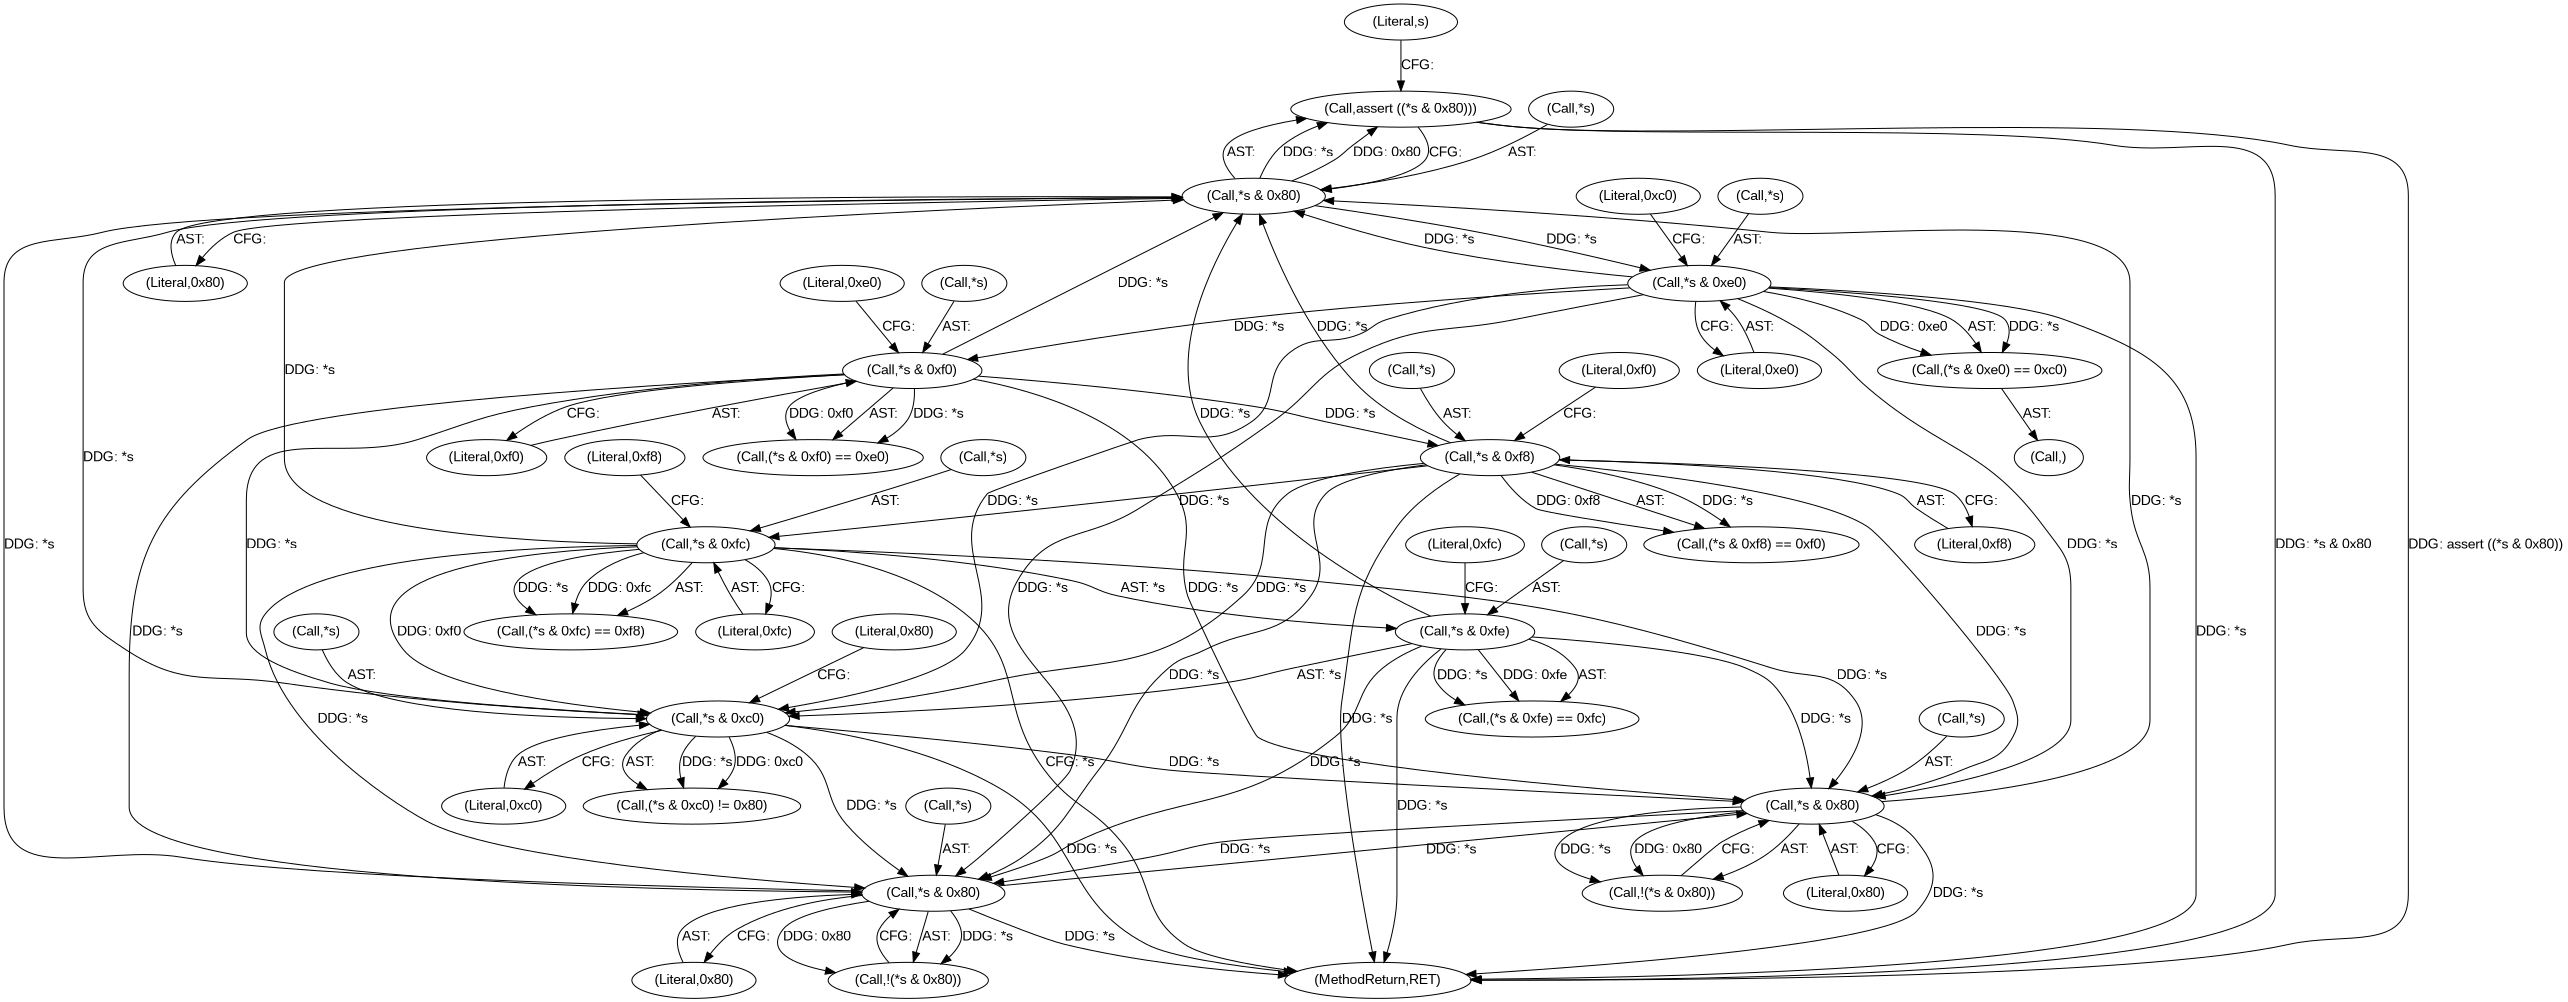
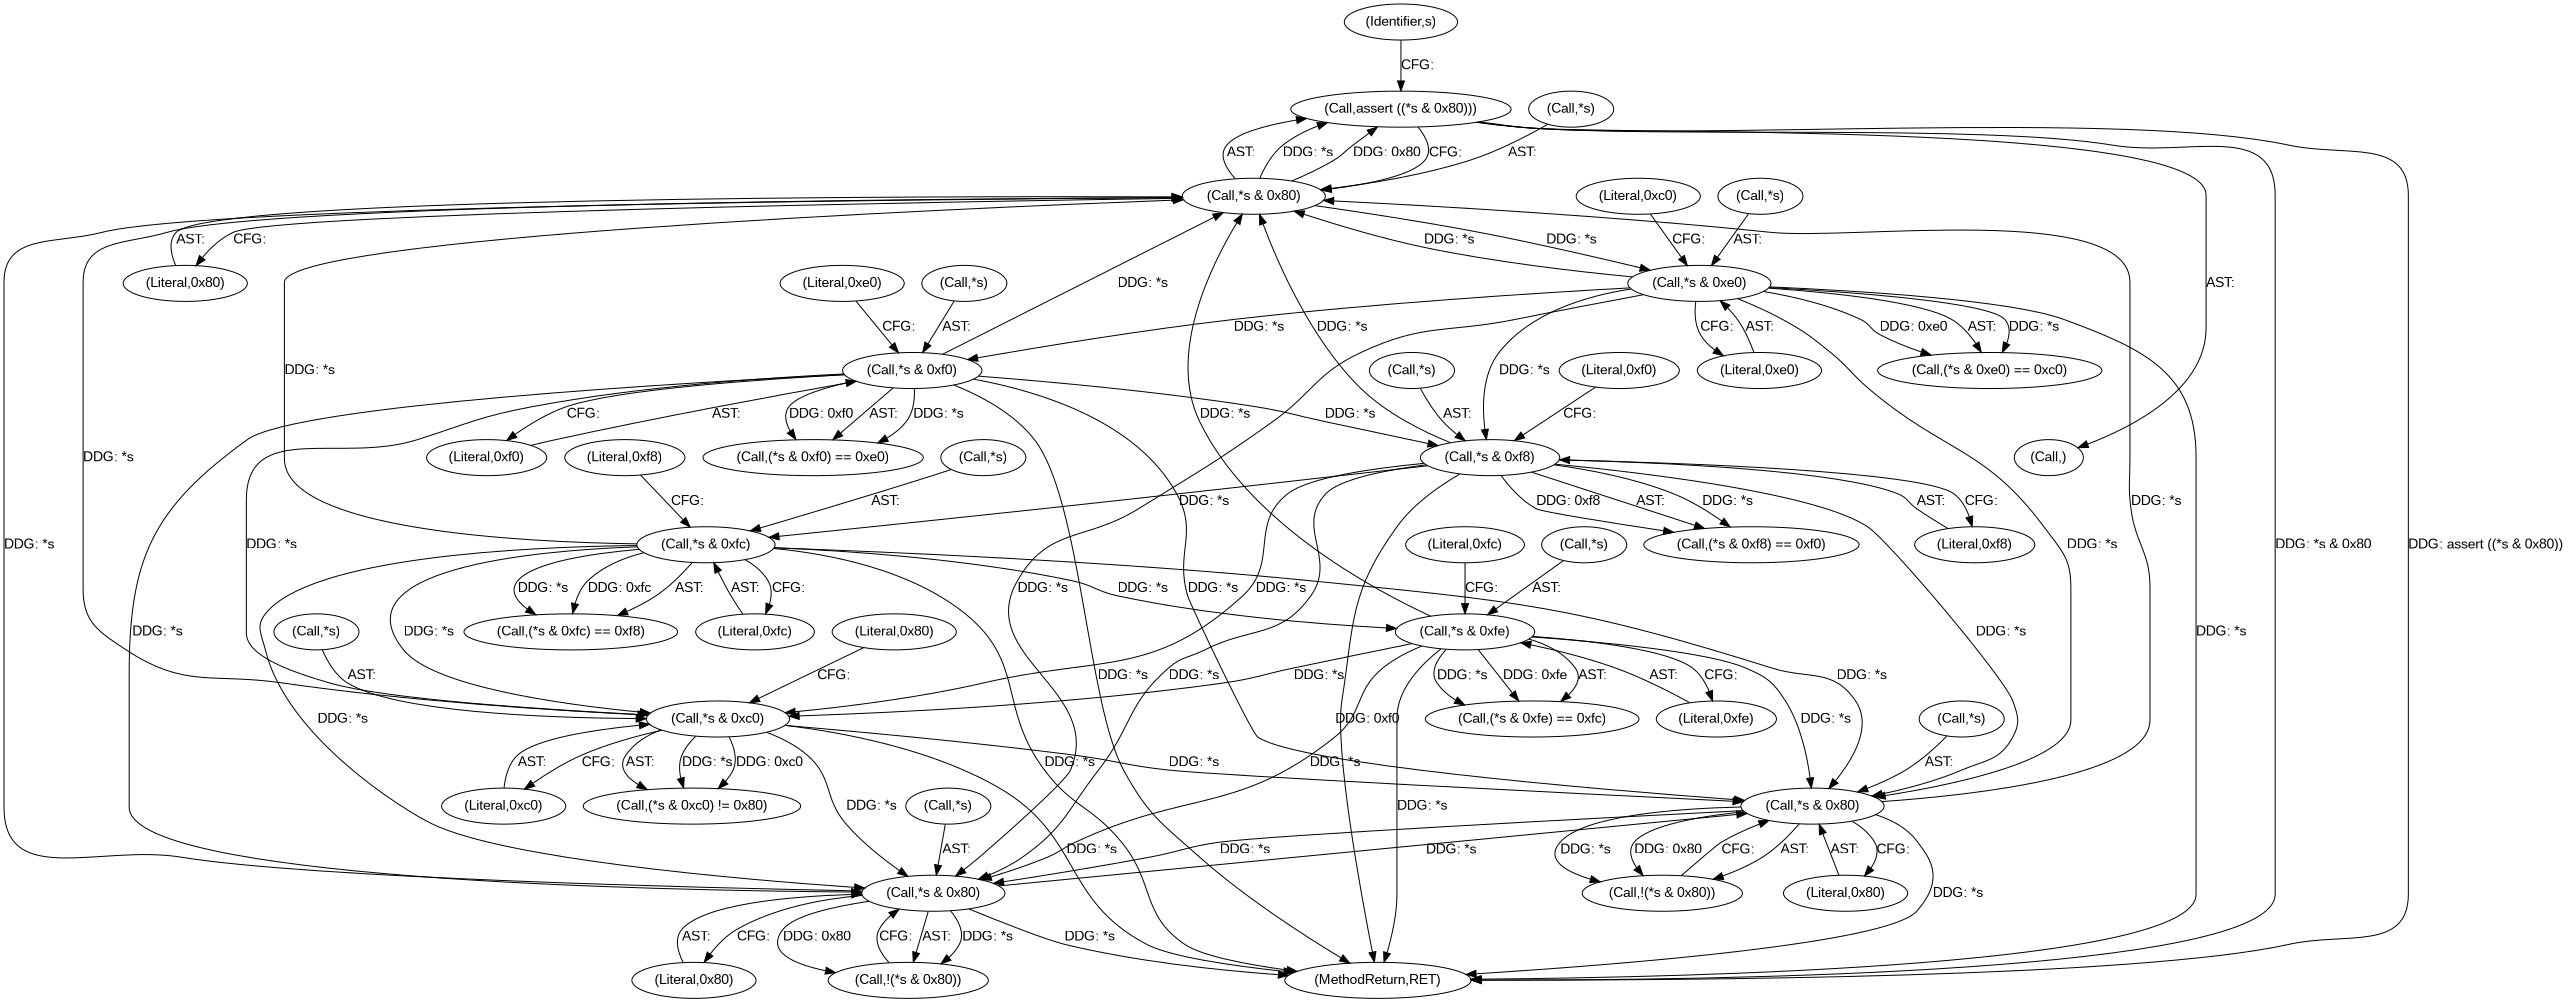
node "(Literal,s)": label "(Literal,s)" -> "(Identifier,s)"
edge "(Call,(*s & 0xe0) == 0xc0)" -> "(Call,)": now "(Call,assert ((*s & 0x80)))" -> "(Call,)"
edge "(Call,*s & 0xe0)" -> "(Call,*s & 0xc0)": now "(Call,*s & 0xe0)" -> "(Call,*s & 0xf8)"
edge "(Call,*s & 0xfc)" -> "(Call,*s & 0xfe)": label "AST: *s" -> "DDG: *s"
edge "(Call,*s & 0xfc)" -> "(Call,*s & 0xc0)": label "DDG: 0xf0" -> "DDG: *s"
edge "(Call,*s & 0xfe)" -> "(Call,*s & 0xc0)": label "AST: *s" -> "DDG: *s"
edge "(Call,*s & 0xf0)" -> "(MethodReturn,RET)": added, label "DDG: *s"
edge "(Call,*s & 0xf8)" -> "(MethodReturn,RET)": label "DDG: *s" -> "DDG: 0xf0"
node "(Literal,0xfe)": added
edge "(Call,*s & 0xfc)" -> "(MethodReturn,RET)": label "CFG: *s" -> "DDG: *s"
